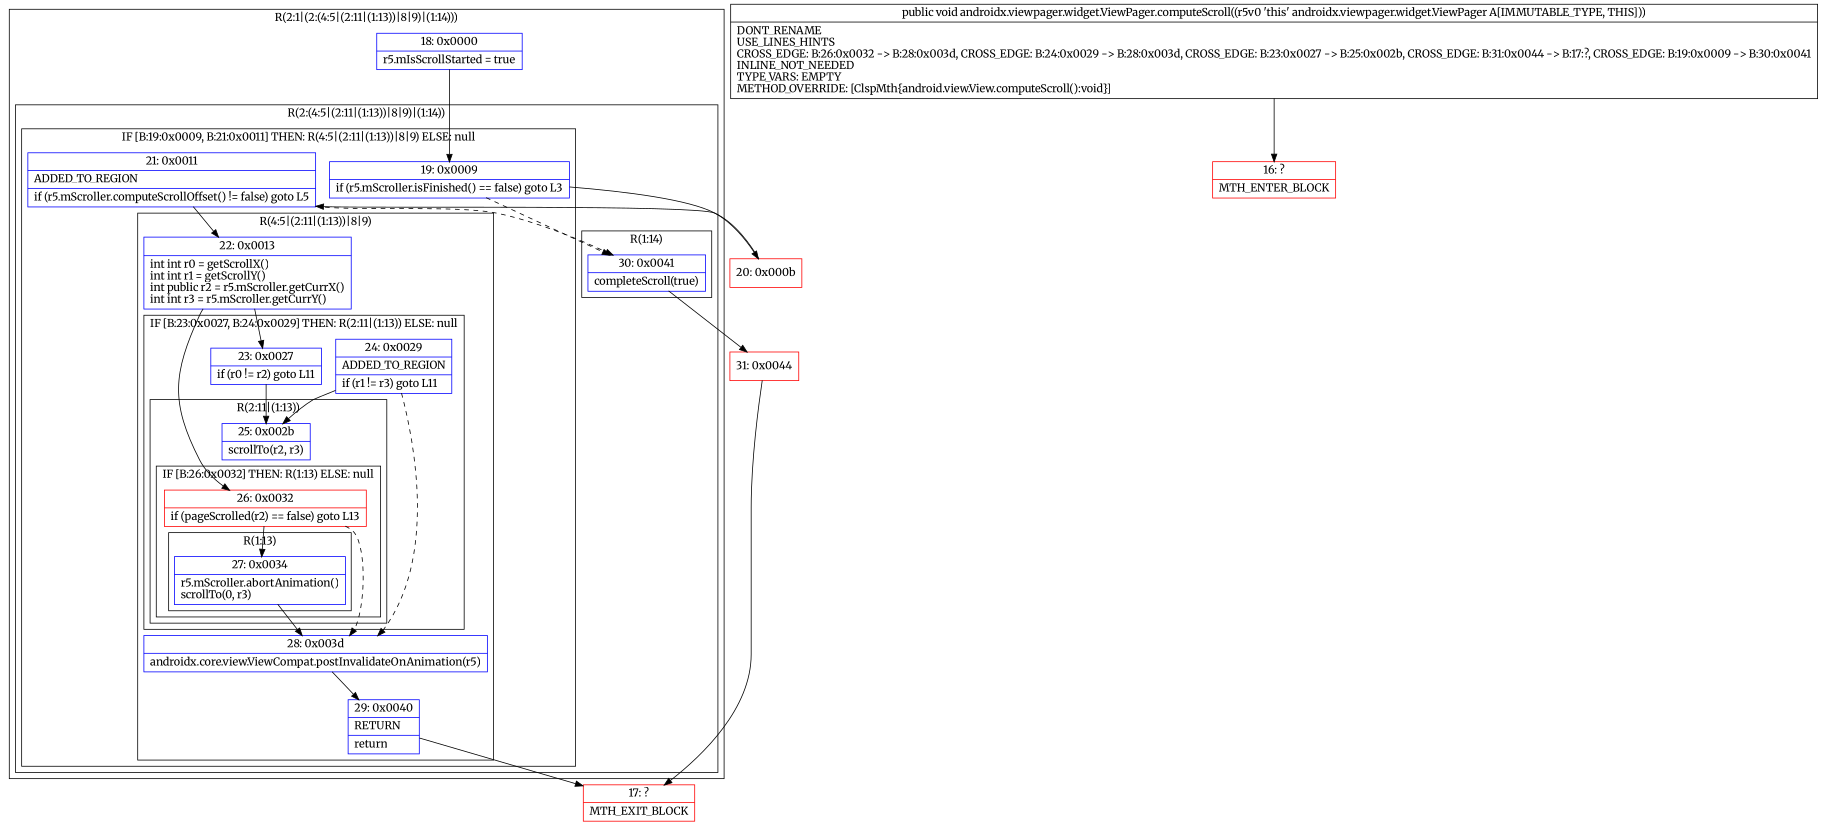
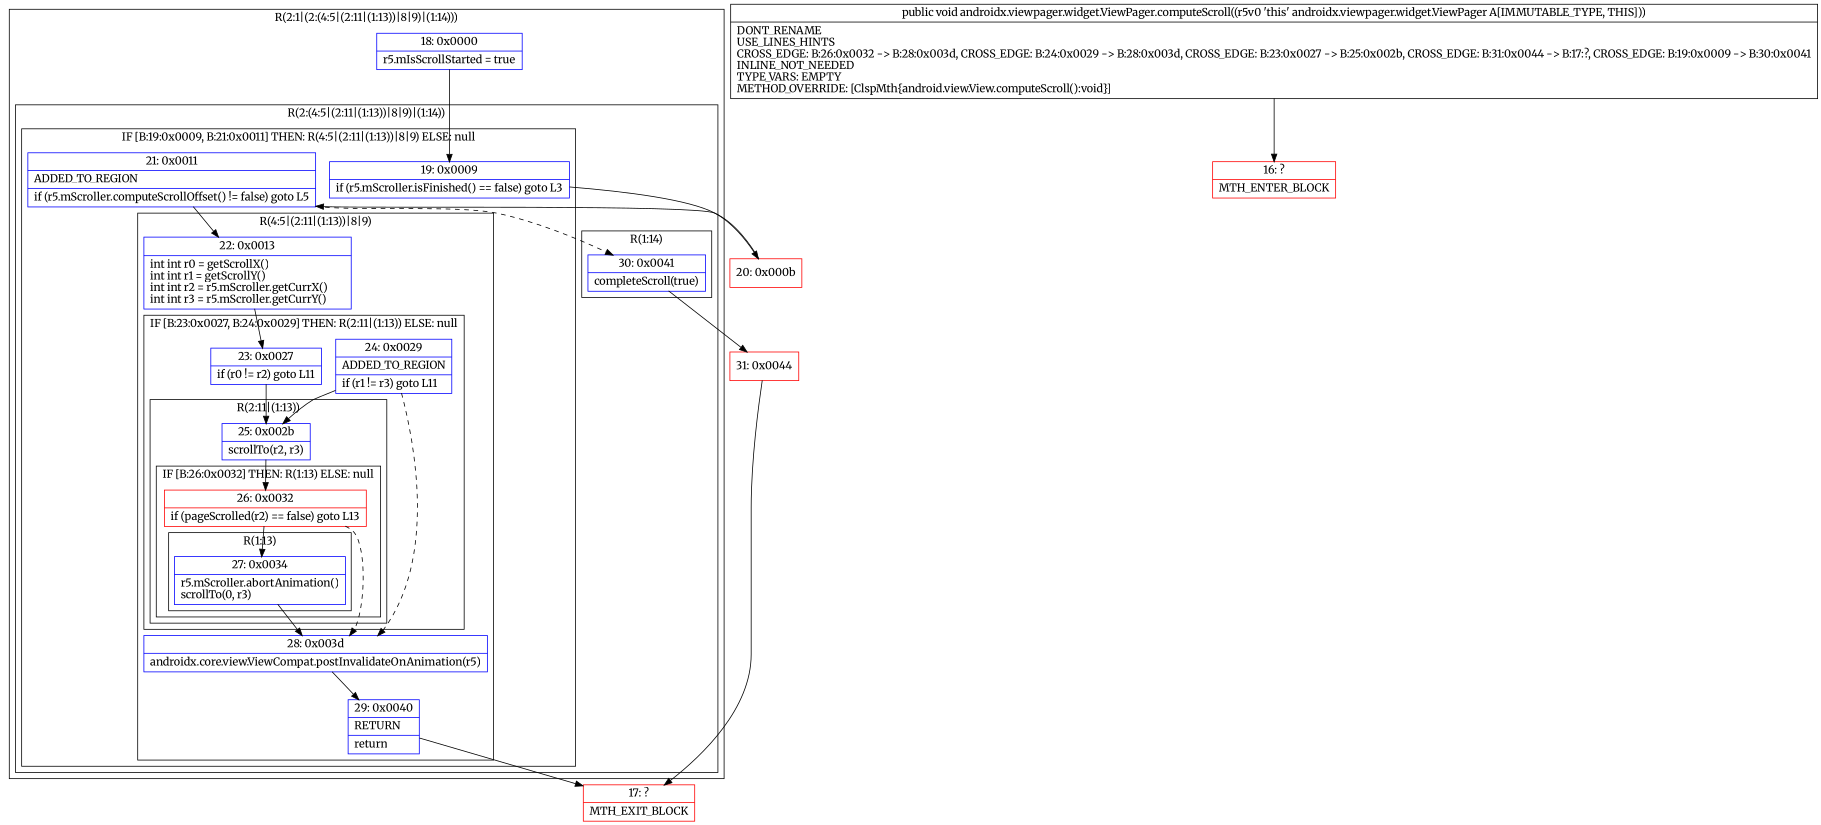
edge "19: 0x0009" -> "30: 0x0041": removed
node "22: 0x0013": text "int public r2 = r5.mScroller.getCurrX()" -> "int int r2 = r5.mScroller.getCurrX()"
edge "22: 0x0013" -> "26: 0x0032": now "25: 0x002b" -> "26: 0x0032"
